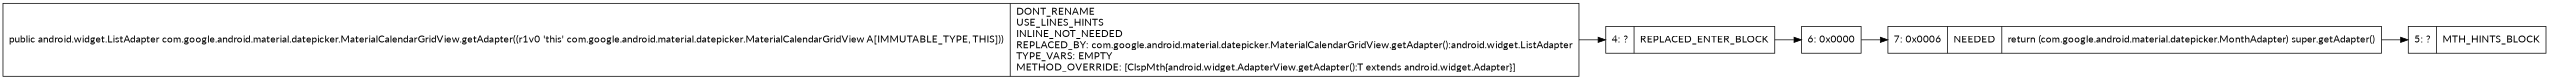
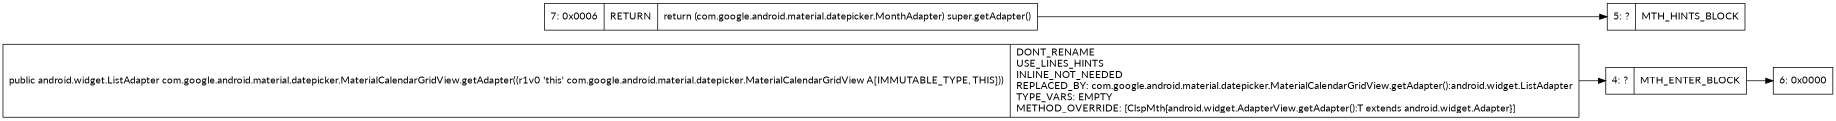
node "4: ?": text "REPLACED_ENTER_BLOCK" -> "MTH_ENTER_BLOCK"
node "7: 0x0006": text "NEEDED" -> "RETURN"
edge "6: 0x0000" -> "7: 0x0006": removed
